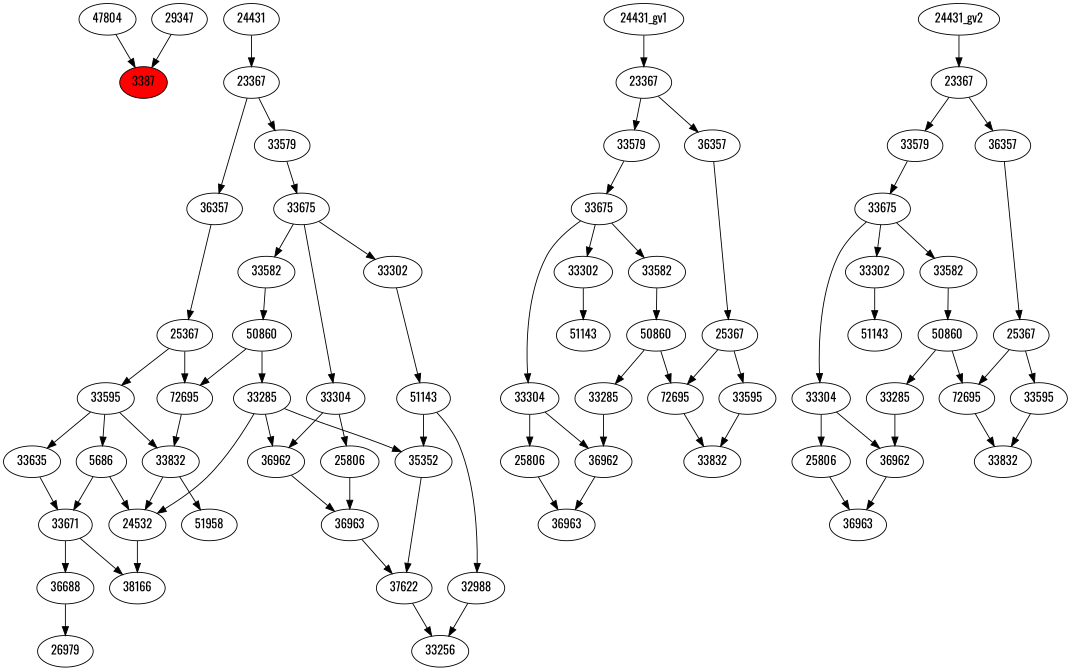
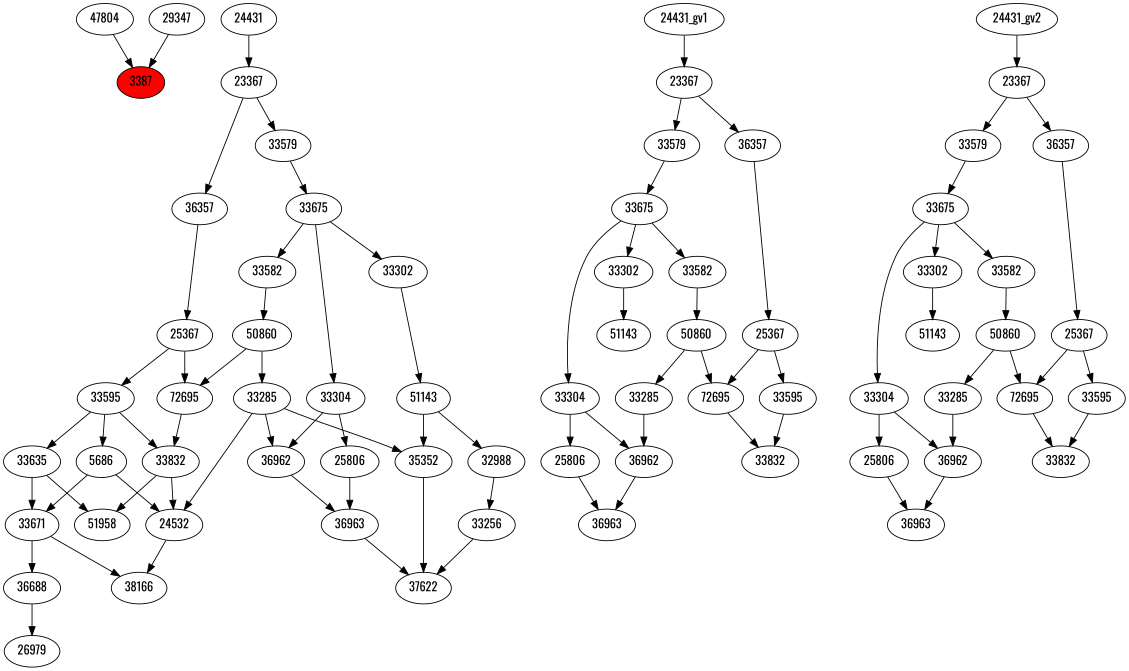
edge "33635" -> "51958": added
edge "37622" -> "33256": reversed
